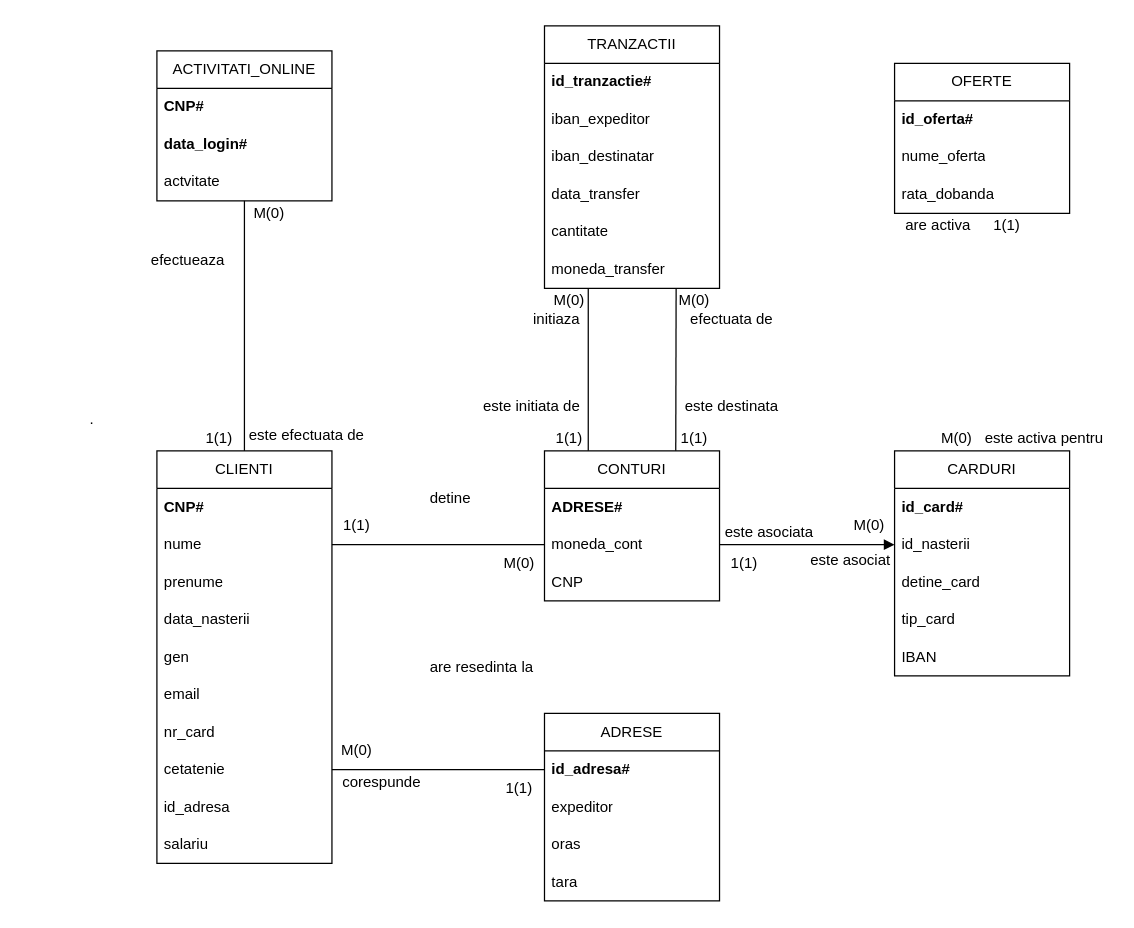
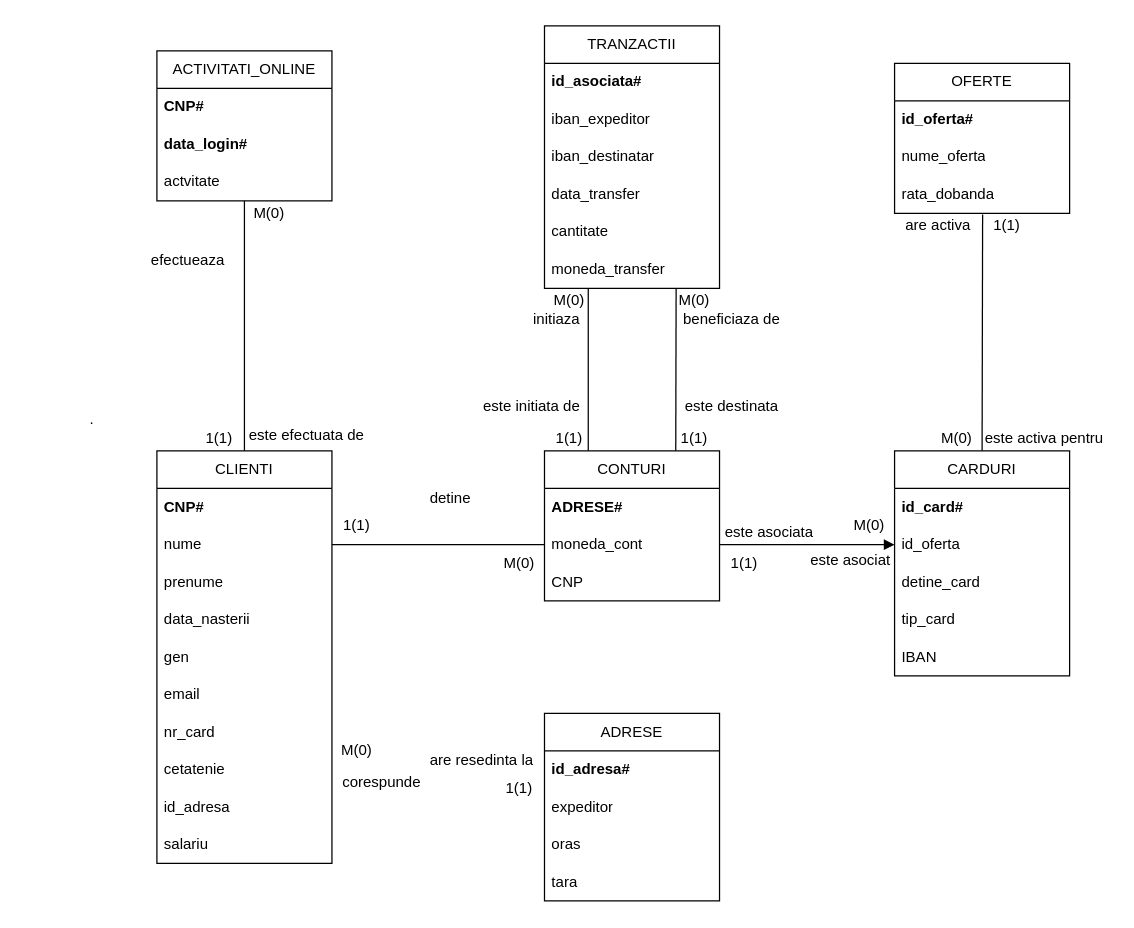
node "id_tranzactie#": label "id_tranzactie#" -> "id_asociata#"
node "efectuata de": label "efectuata de" -> "beneficiaza de"
edge "rata_dobanda" -- "CARDURI": added
node "id_nasterii": label "id_nasterii" -> "id_oferta"
node "are resedinta la": moved (482, 666) -> (482, 760)
edge "cetatenie" -- "id_adresa#": removed
